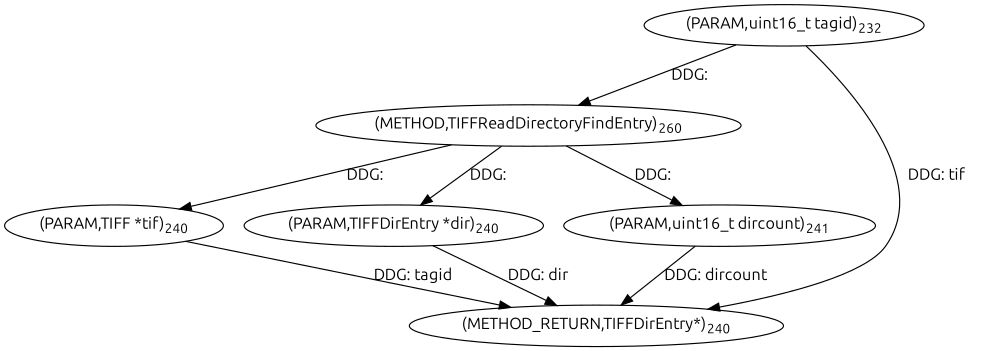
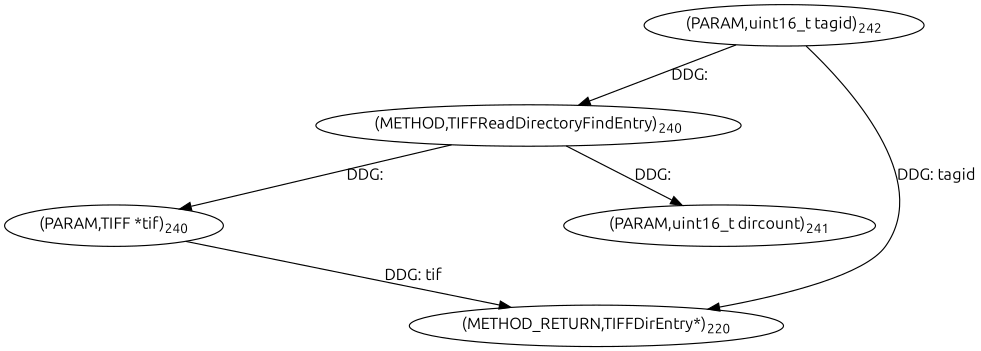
node "(PARAM,uint16_t tagid)": text "232" -> "242"
node "(METHOD,TIFFReadDirectoryFindEntry)": text "260" -> "240"
edge "(PARAM,uint16_t tagid)" -> "(METHOD_RETURN,TIFFDirEntry*)": label "DDG: tif" -> "DDG: tagid"
node "(PARAM,TIFFDirEntry *dir)": removed
edge "(PARAM,uint16_t dircount)" -> "(METHOD_RETURN,TIFFDirEntry*)": removed, label "DDG: dircount"
edge "(PARAM,TIFF *tif)" -> "(METHOD_RETURN,TIFFDirEntry*)": label "DDG: tagid" -> "DDG: tif"
node "(METHOD_RETURN,TIFFDirEntry*)": text "240" -> "220"
